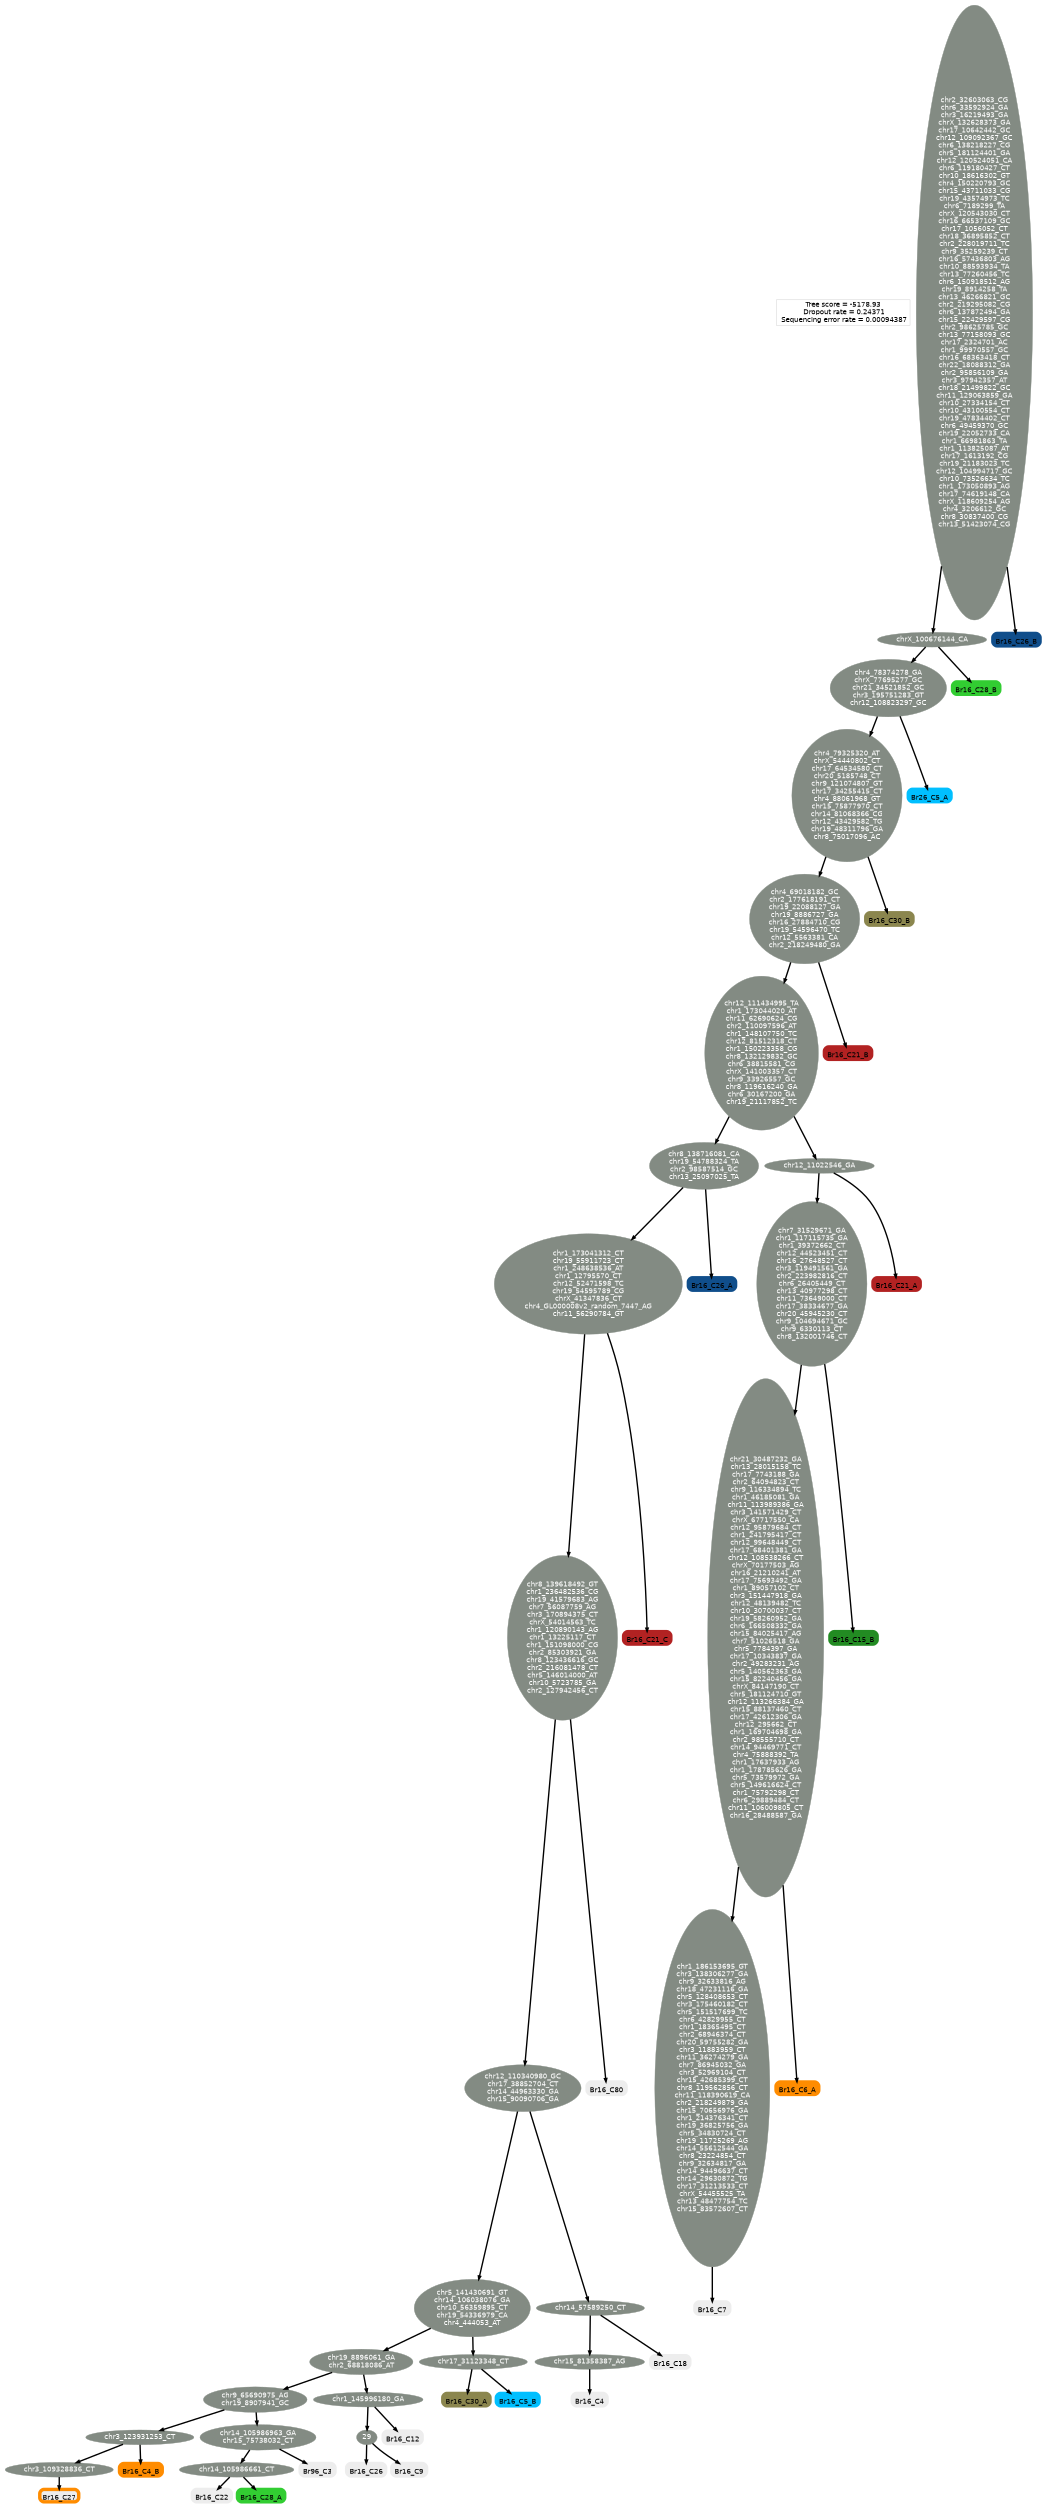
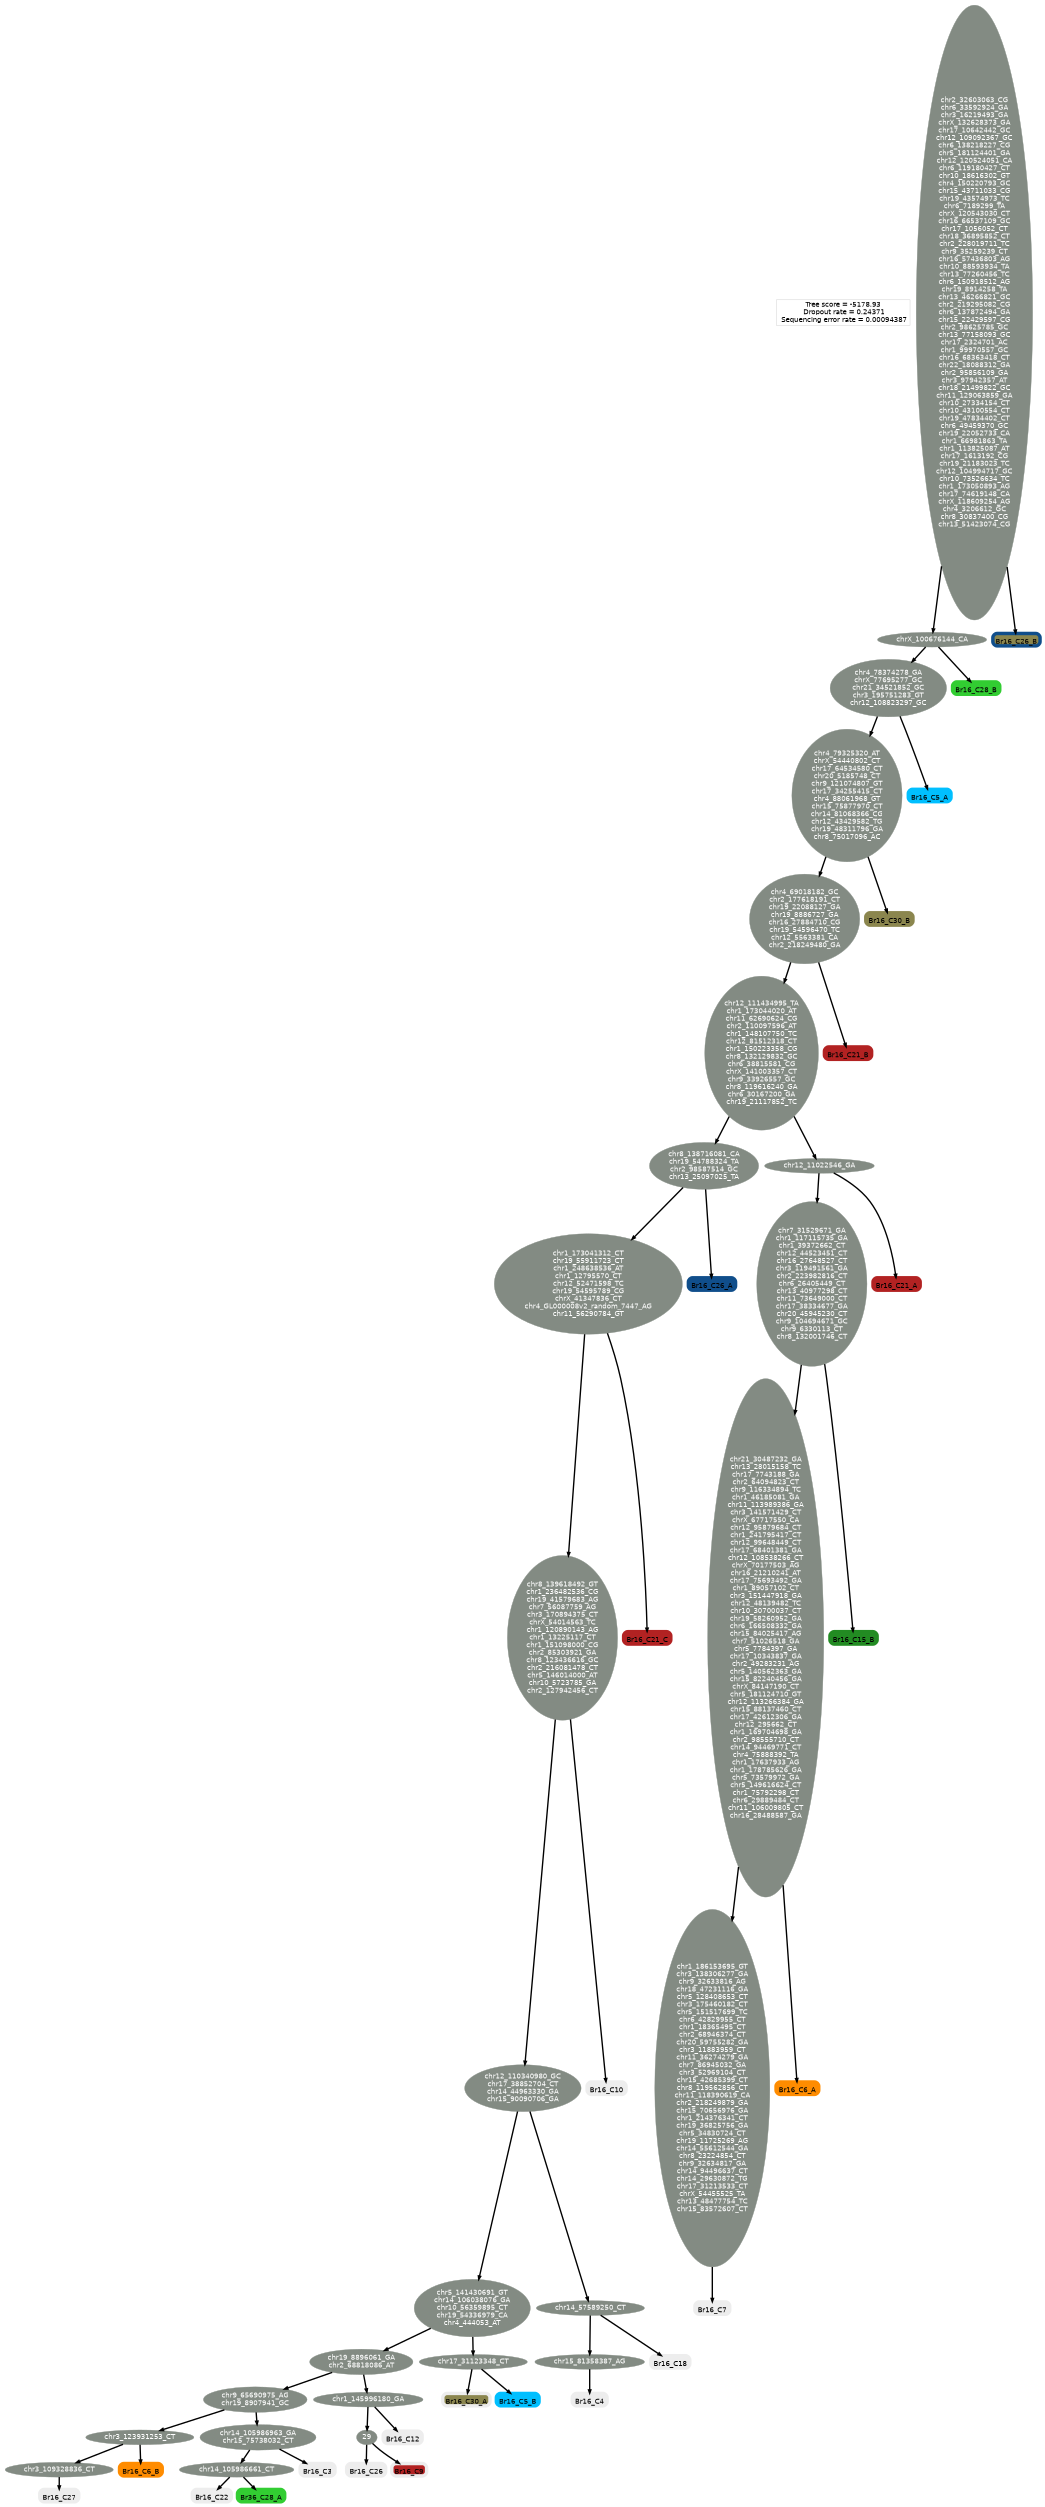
node "Br16_C26_B": fillcolor dodgerblue4 -> khaki4
node "Br26_C5_A": label "Br26_C5_A" -> "Br16_C5_A"
node "Br16_C80": label "Br16_C80" -> "Br16_C10"
node "Br16_C30_A": color khaki4 -> gray93
node "Br16_C4_B": label "Br16_C4_B" -> "Br16_C6_B"
node "Br96_C3": label "Br96_C3" -> "Br16_C3"
node "Br16_C9": fillcolor gray93 -> firebrick
node "Br16_C27": color darkorange -> gray93
node "Br16_C28_A": label "Br16_C28_A" -> "Br36_C28_A"
